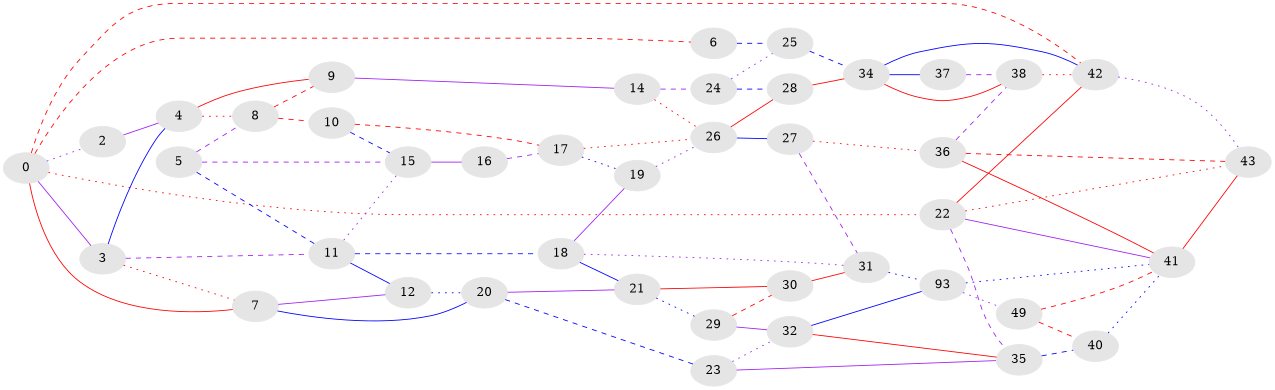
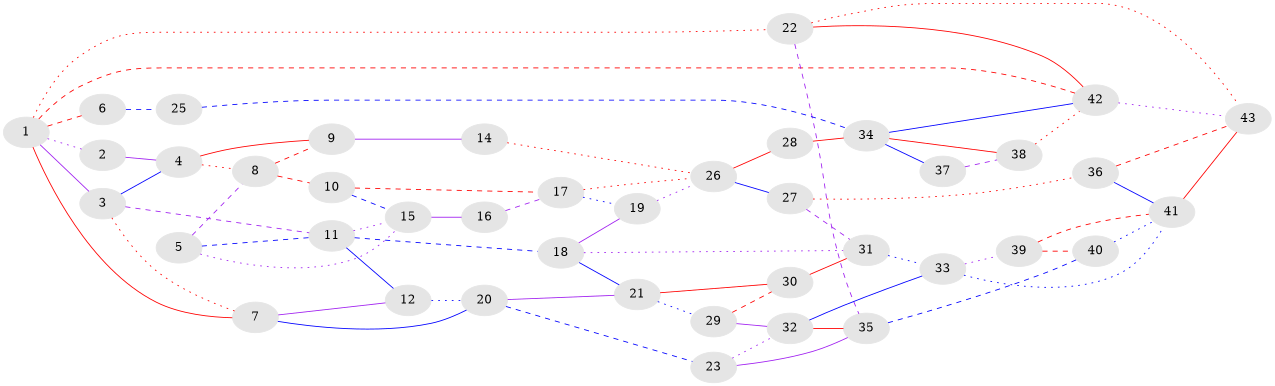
node "24": removed
edge "38" -- "36": removed
edge "5" -- "15": style dashed -> dotted
node "0": label "0" -> "1"
edge "36" -- "41": color red -> blue
edge "22" -- "41": removed
node "93": label "93" -> "33"
node "49": label "49" -> "39"
